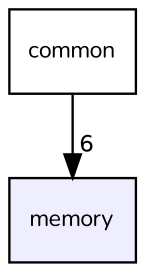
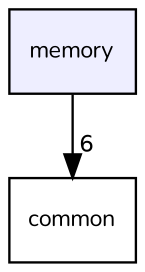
edge "common" -> "memory": reversed
